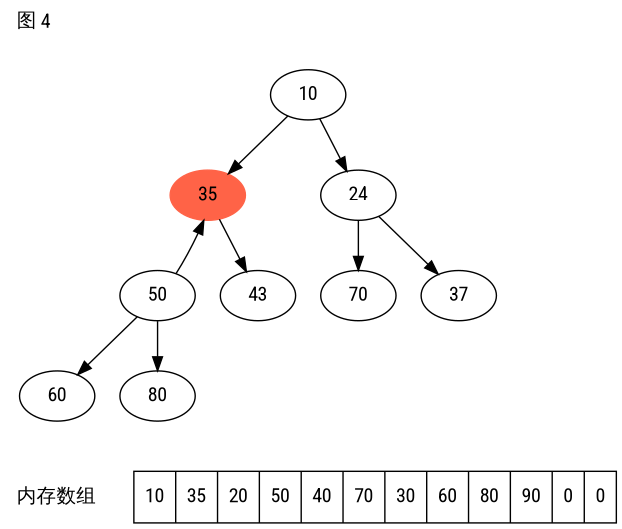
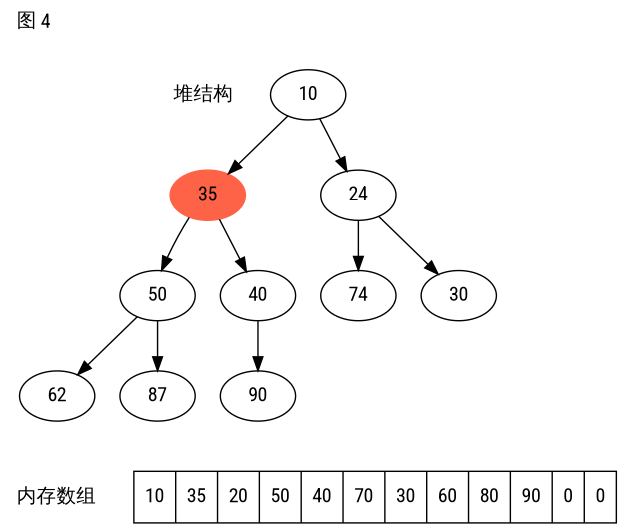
node "堆结构": added
edge "50" -> "35": reversed
node "43": label "43" -> "40"
node "70": label "70" -> "74"
node "37": label "37" -> "30"
node "60": label "60" -> "62"
node "80": label "80" -> "87"
node "90": added
